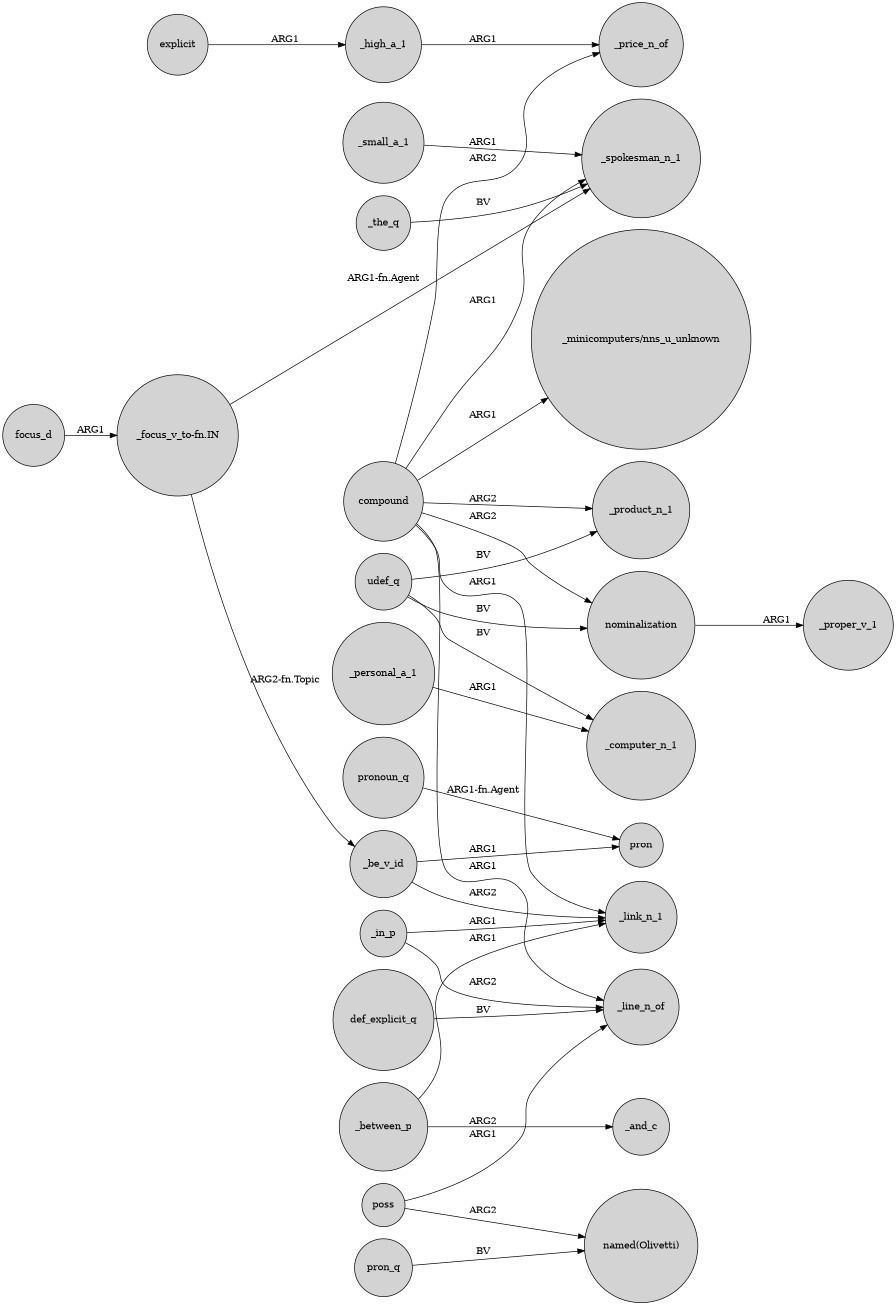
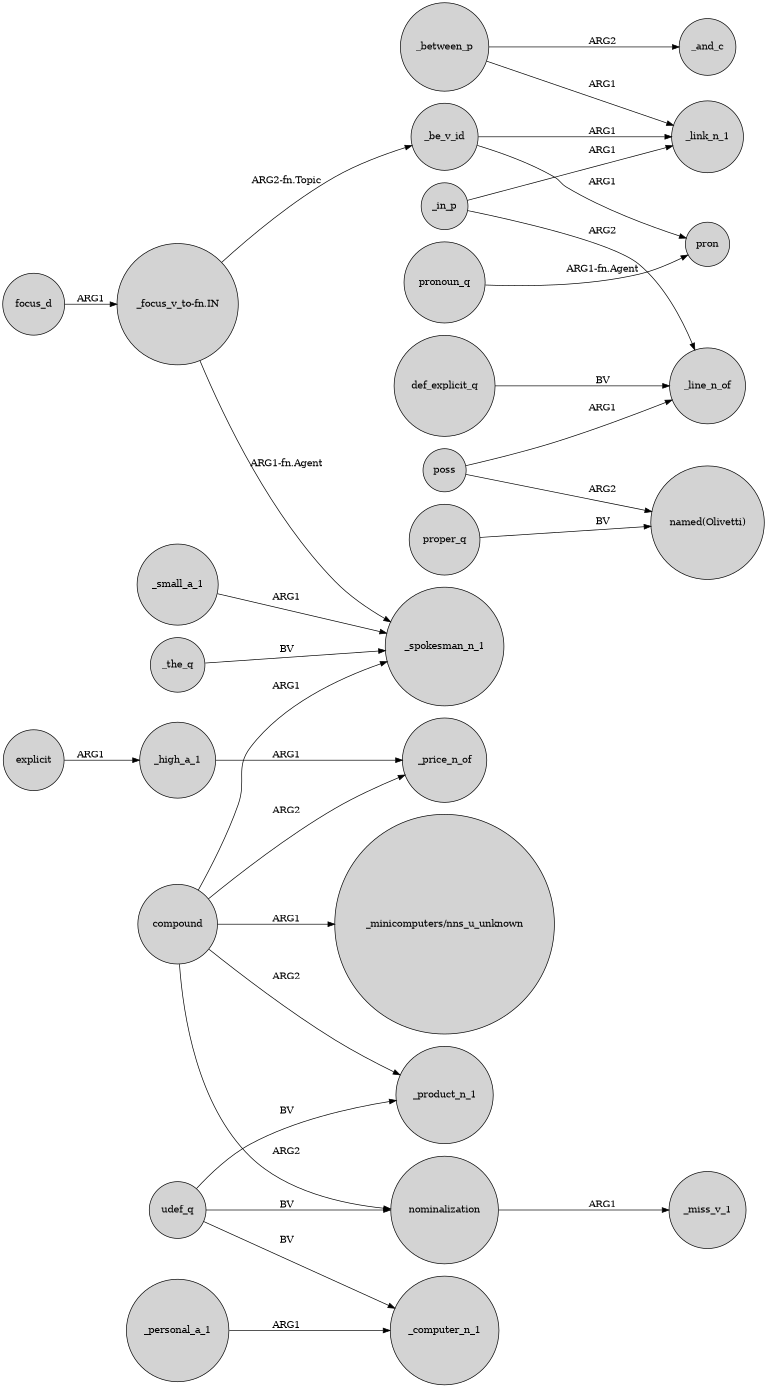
node "_proper_v_1": label "_proper_v_1" -> "_miss_v_1"
edge "compound" -> "_link_n_1": removed, label "ARG1"
edge "compound" -> "_line_n_of": removed, label "ARG1"
edge "_be_v_id" -> "_link_n_1": label "ARG2" -> "ARG1"
node "pron_q": label "pron_q" -> "proper_q"
